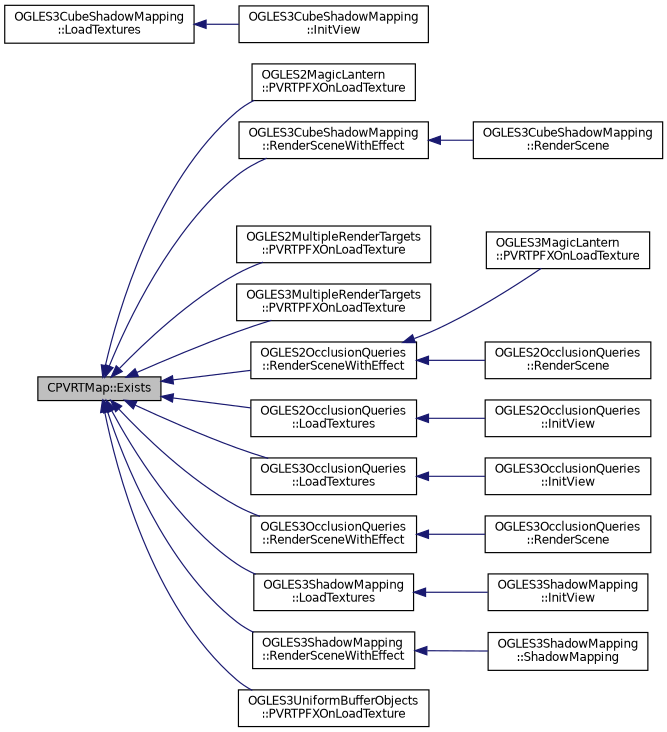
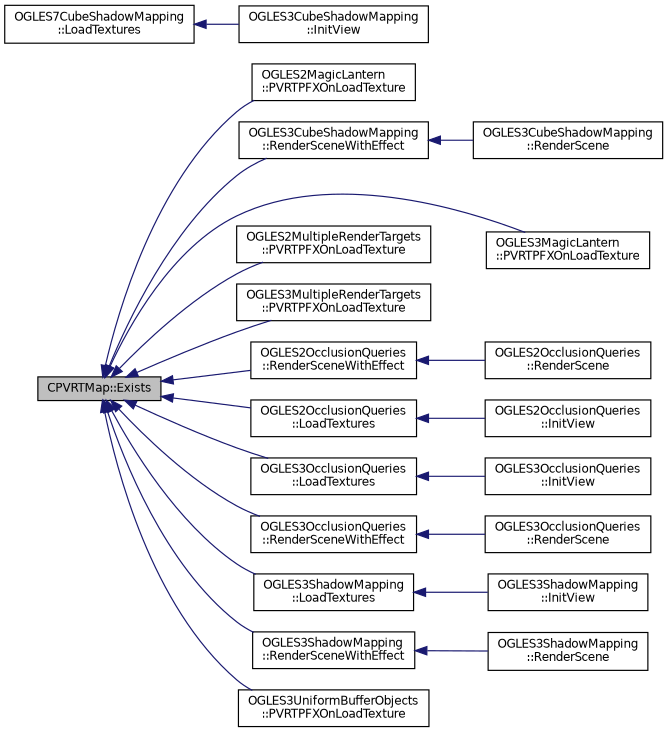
node "OGLES3CubeShadowMapping ::LoadTextures": label "OGLES3CubeShadowMapping ::LoadTextures" -> "OGLES7CubeShadowMapping ::LoadTextures"
edge "OGLES3MagicLantern ::PVRTPFXOnLoadTexture" -> "OGLES2OcclusionQueries ::RenderSceneWithEffect": now "OGLES3MagicLantern ::PVRTPFXOnLoadTexture" -> "CPVRTMap::Exists"
node "OGLES3ShadowMapping ::ShadowMapping": label "OGLES3ShadowMapping ::ShadowMapping" -> "OGLES3ShadowMapping ::RenderScene"
